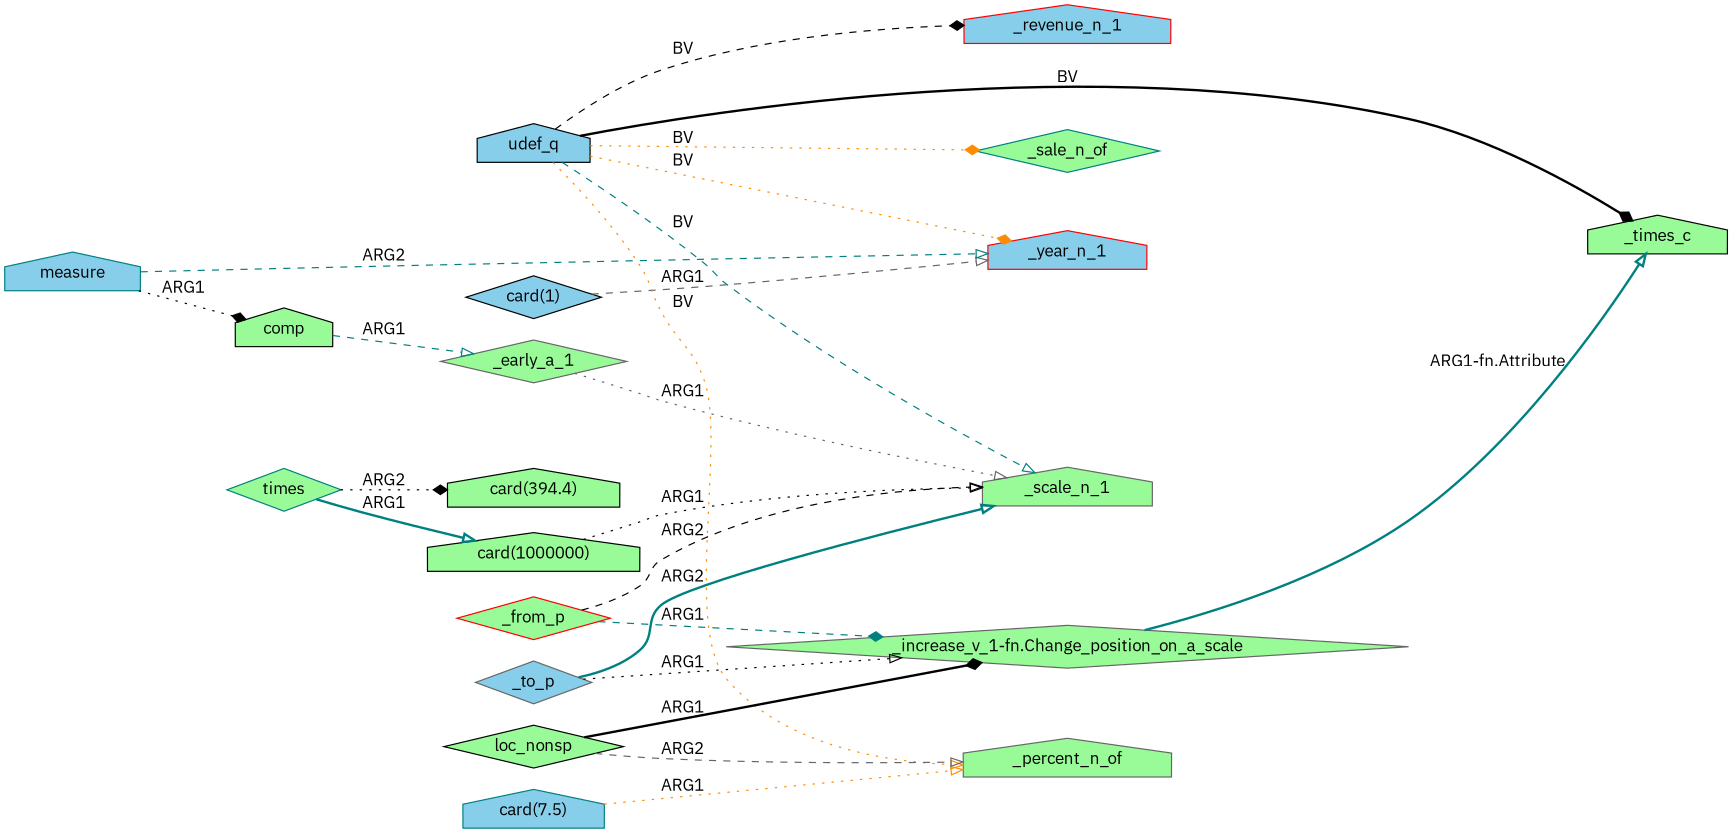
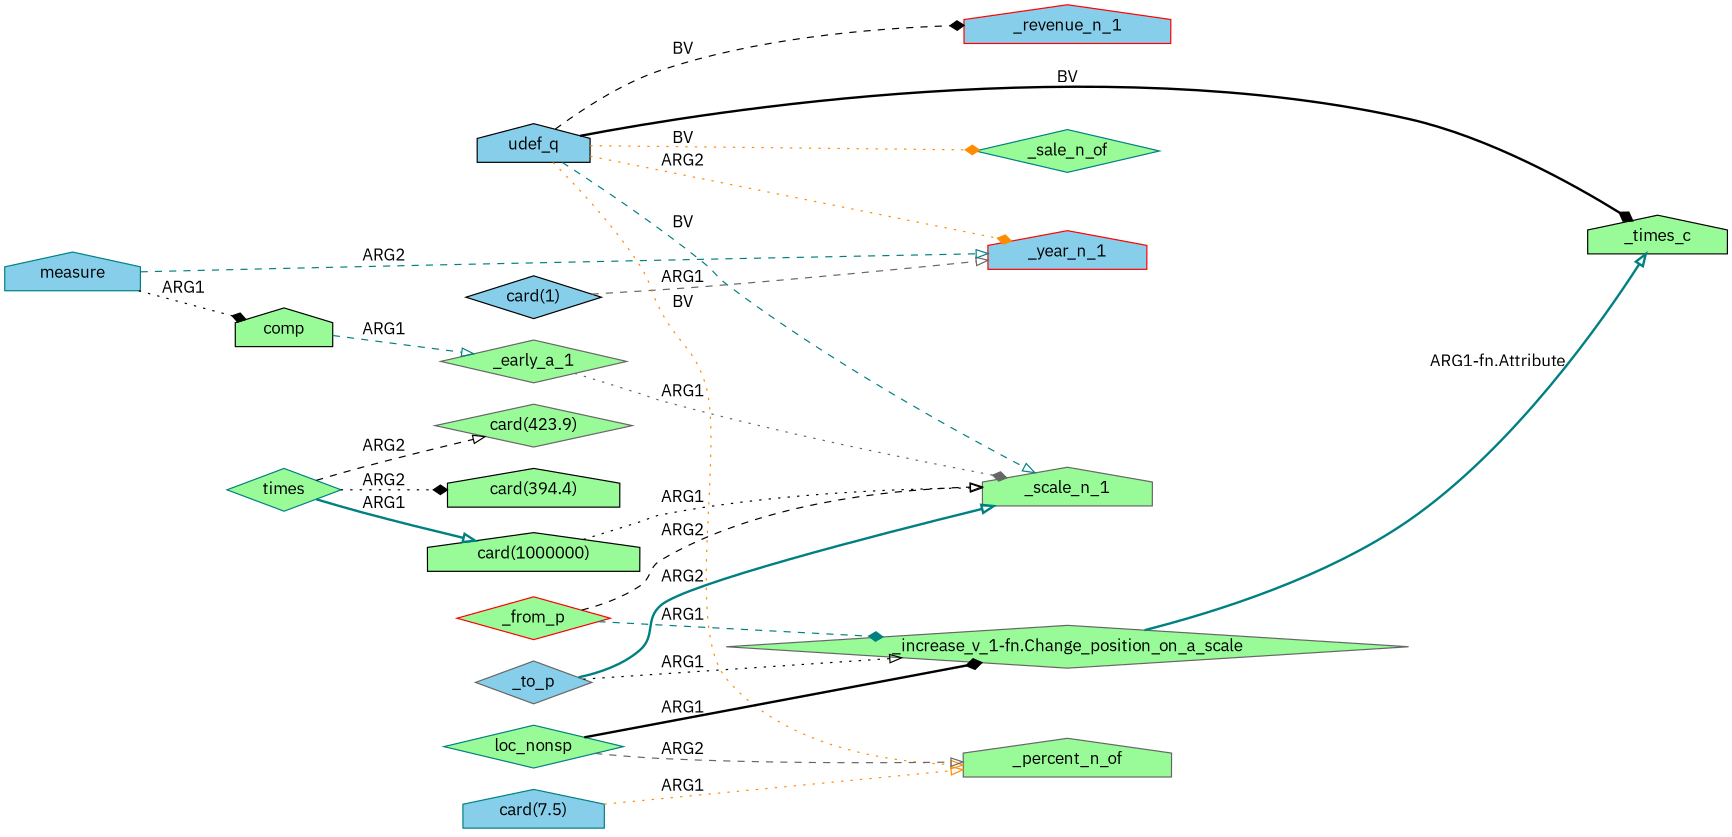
edge "udef_q" -> "_year_n_1": label "BV" -> "ARG2"
node "card(423.9)": added
edge "_early_a_1" -> "_scale_n_1": arrowhead onormal -> diamond
node "loc_nonsp": color black -> teal
